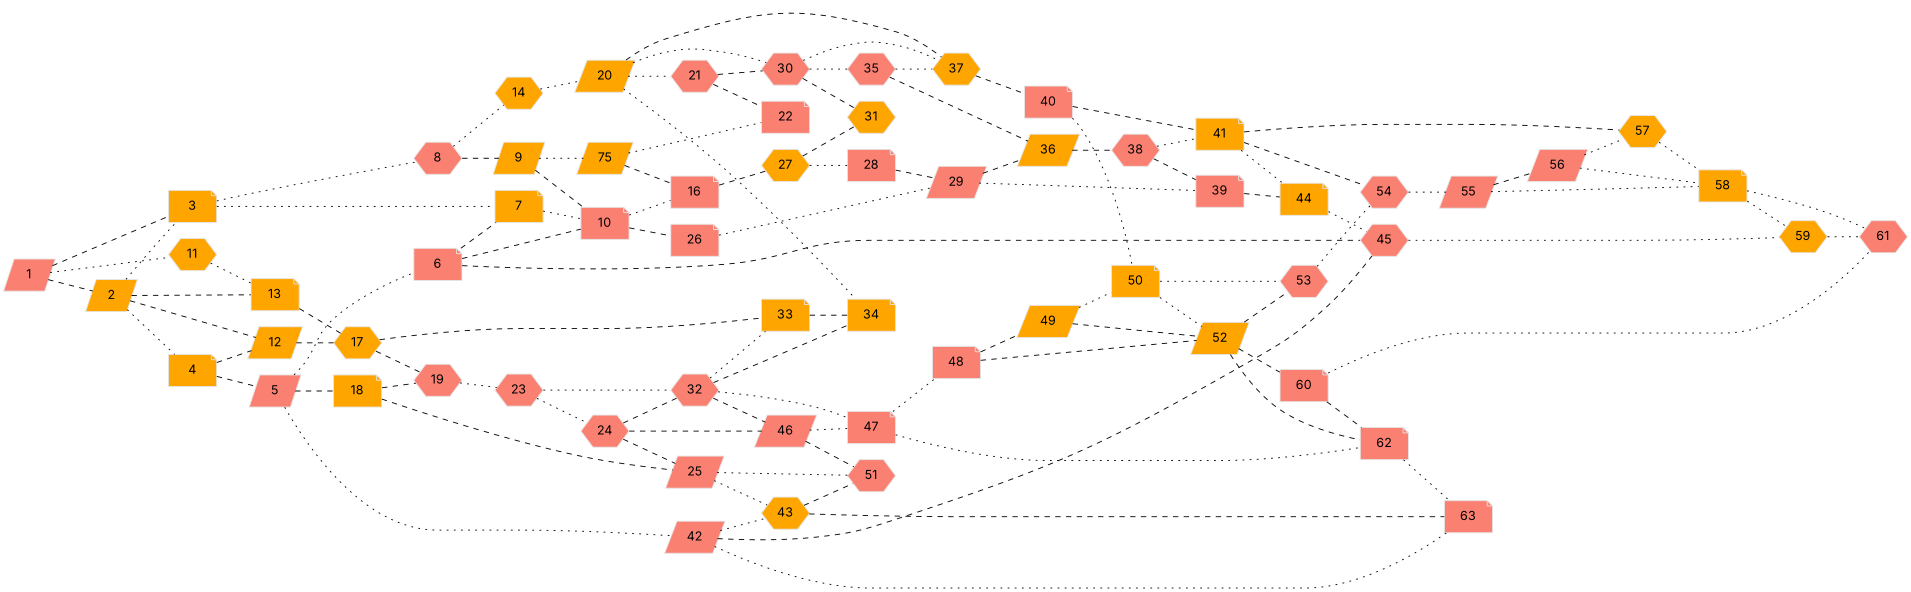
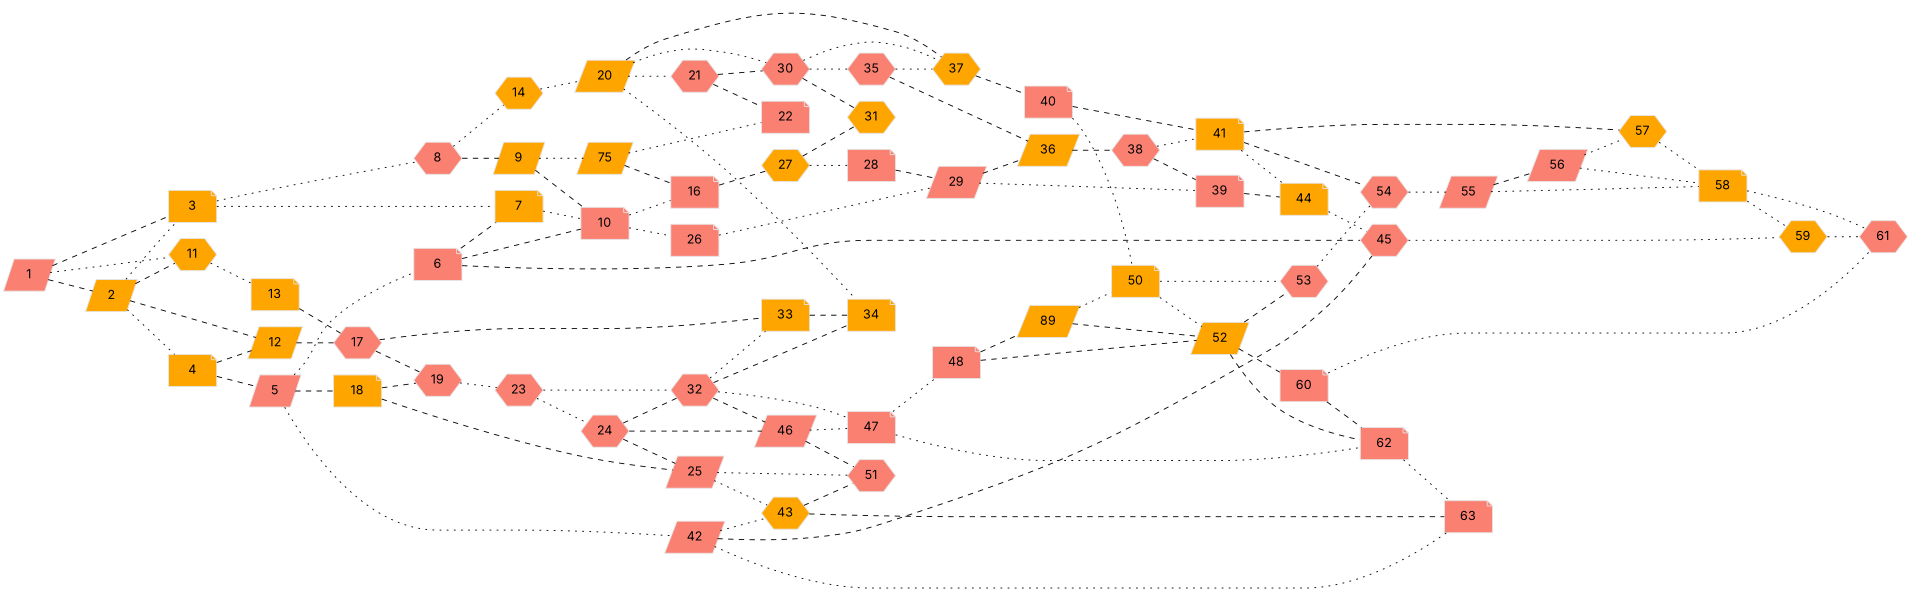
edge "10" -- "26": style dashed -> dotted
edge "13" -- "2": now "11" -- "2"
node "49": label "49" -> "89"
node "17": fillcolor orange -> salmon
